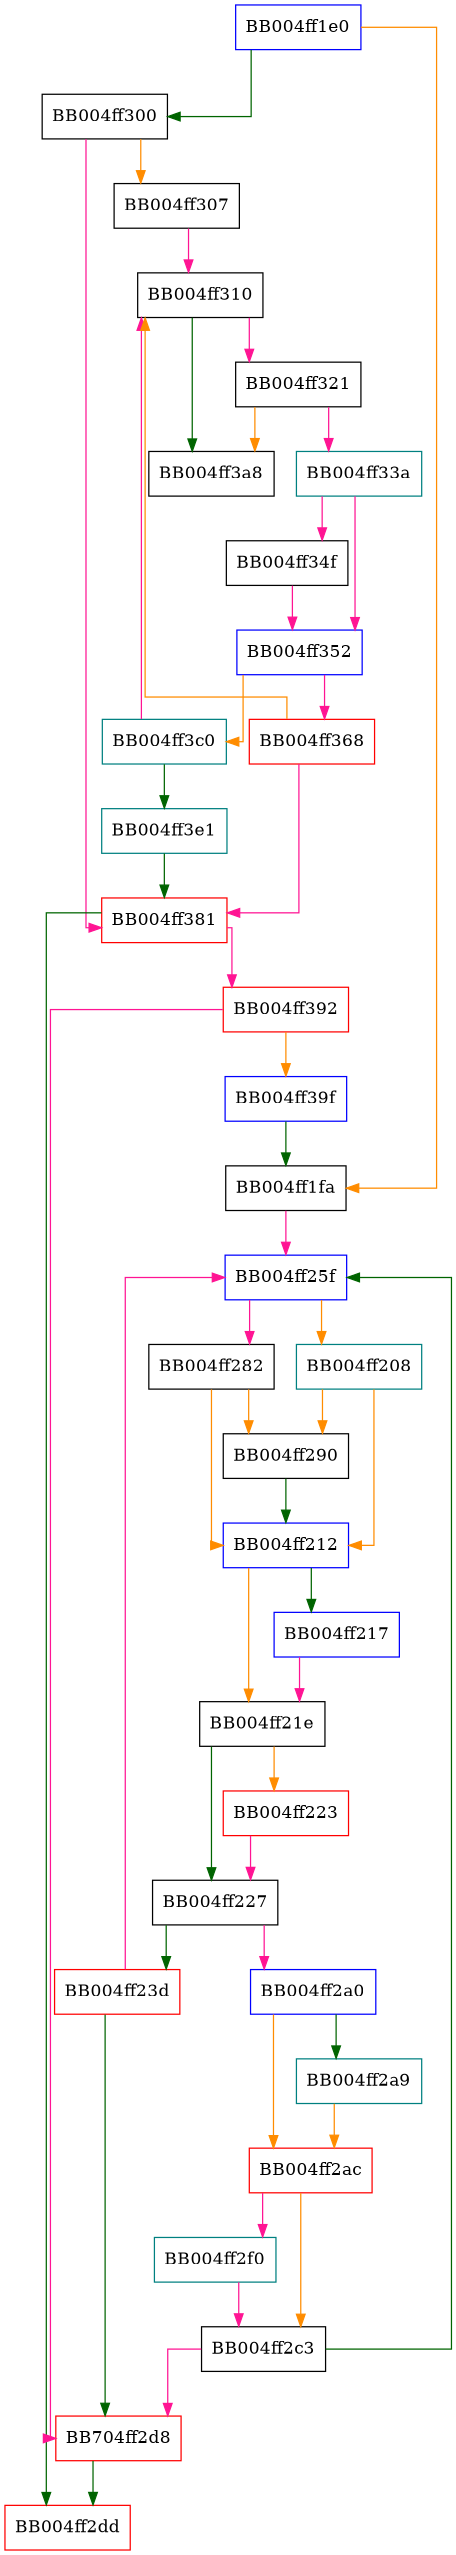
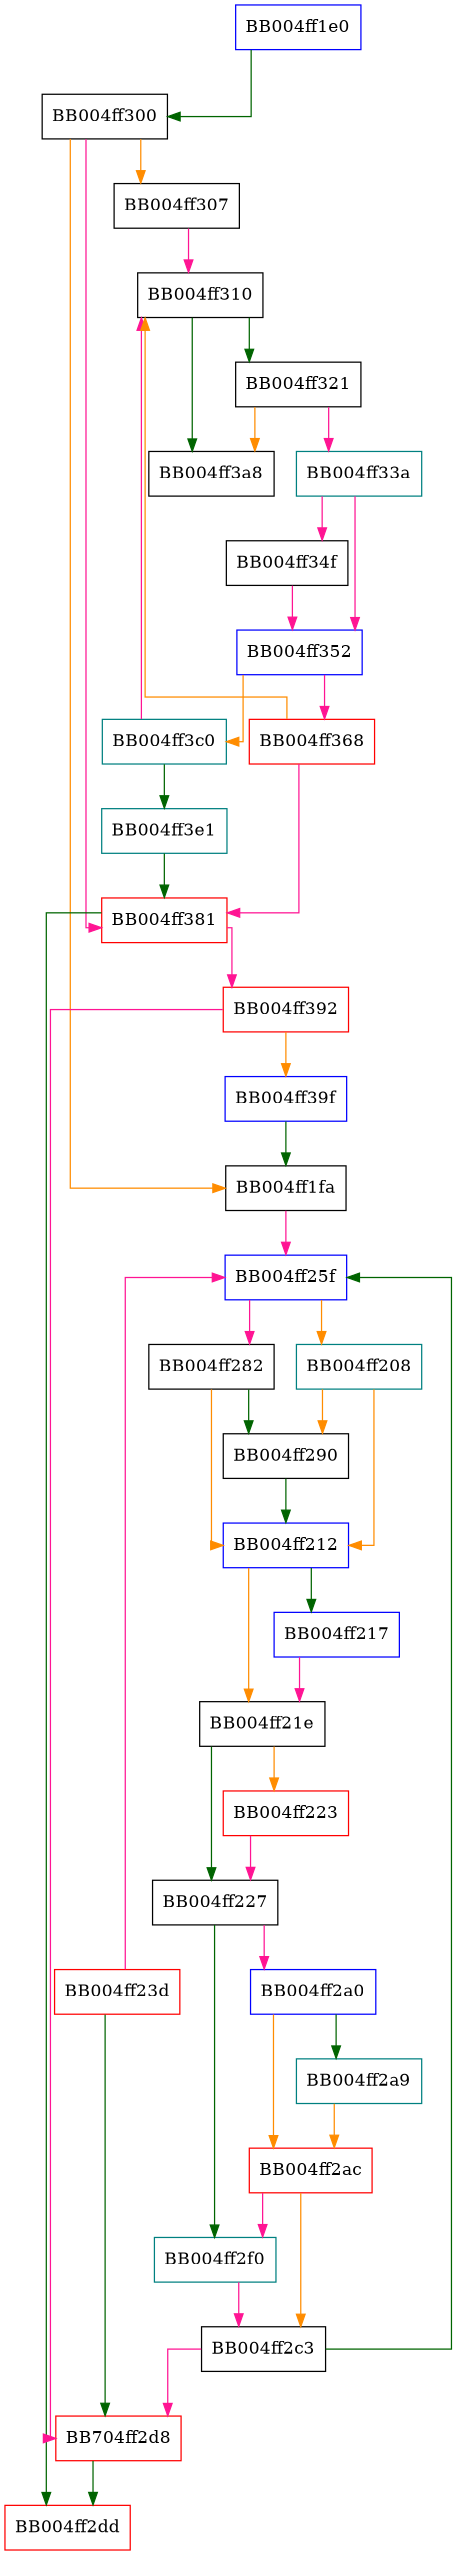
edge "BB004ff310" -> "BB004ff321": color deeppink -> darkgreen
edge "BB004ff1e0" -> "BB004ff1fa": now "BB004ff300" -> "BB004ff1fa"
edge "BB004ff282" -> "BB004ff290": color darkorange -> darkgreen
edge "BB004ff227" -> "BB004ff23d": now "BB004ff227" -> "BB004ff2f0"
